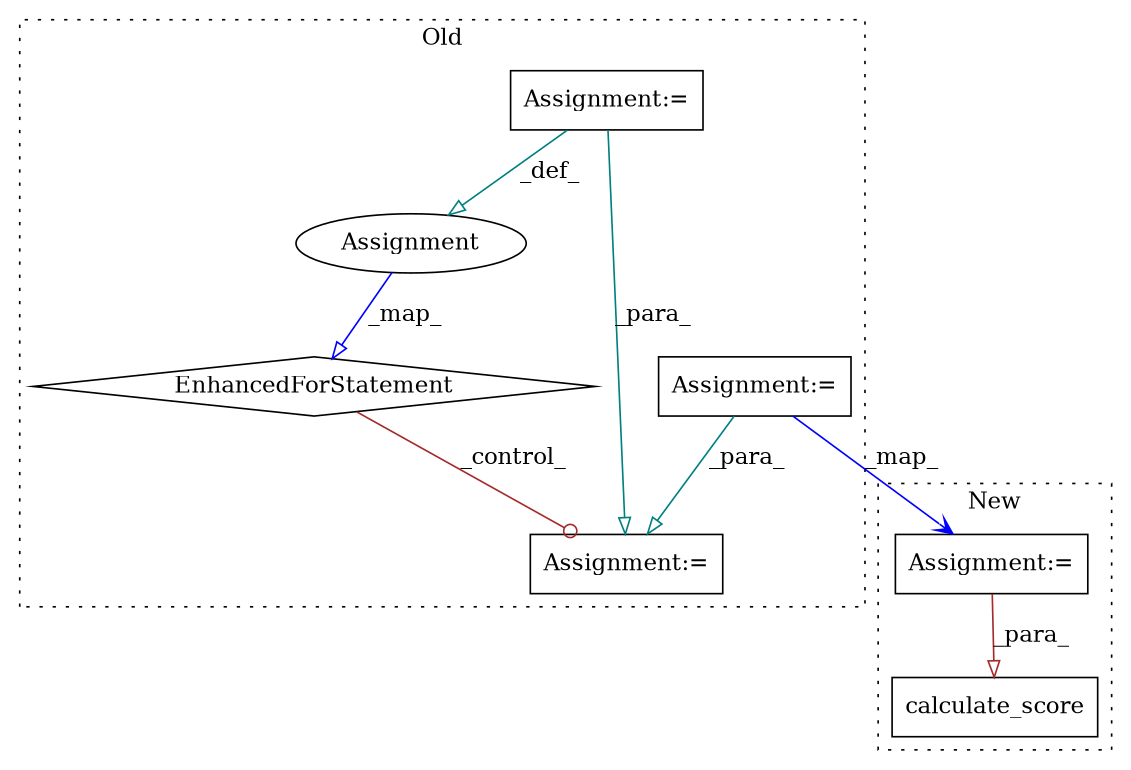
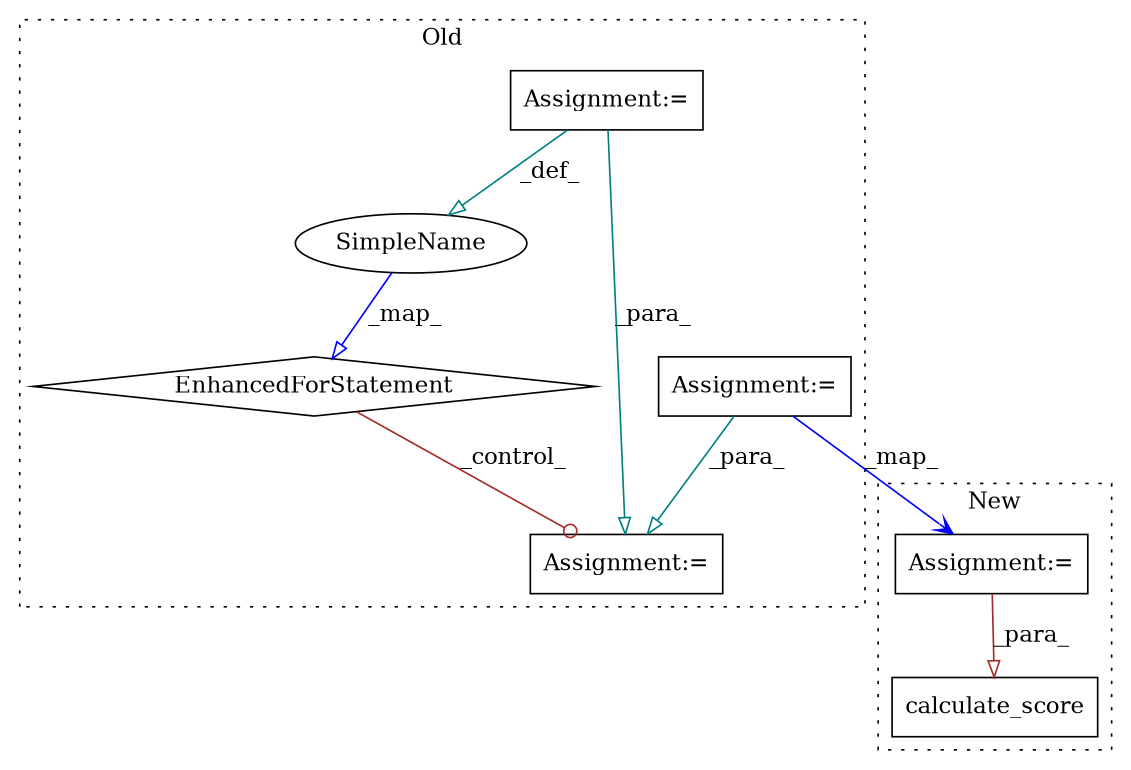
node "Assignment": label "Assignment" -> "SimpleName"
